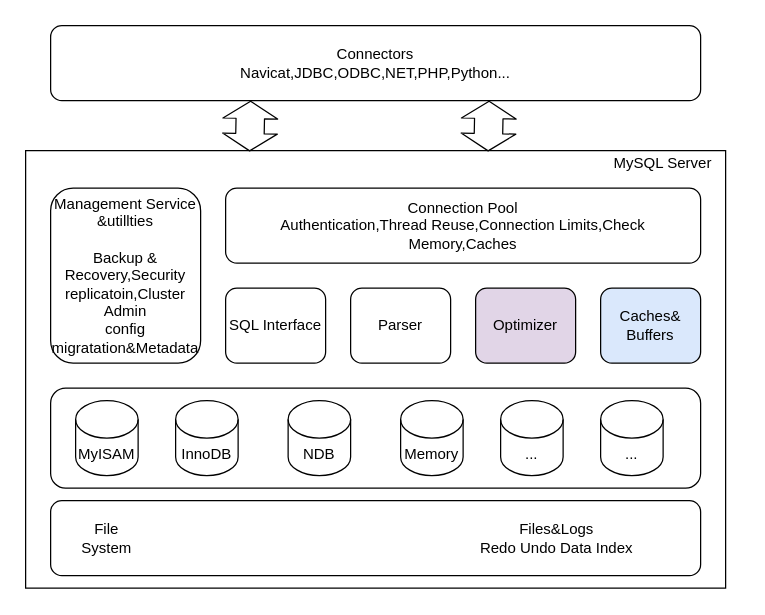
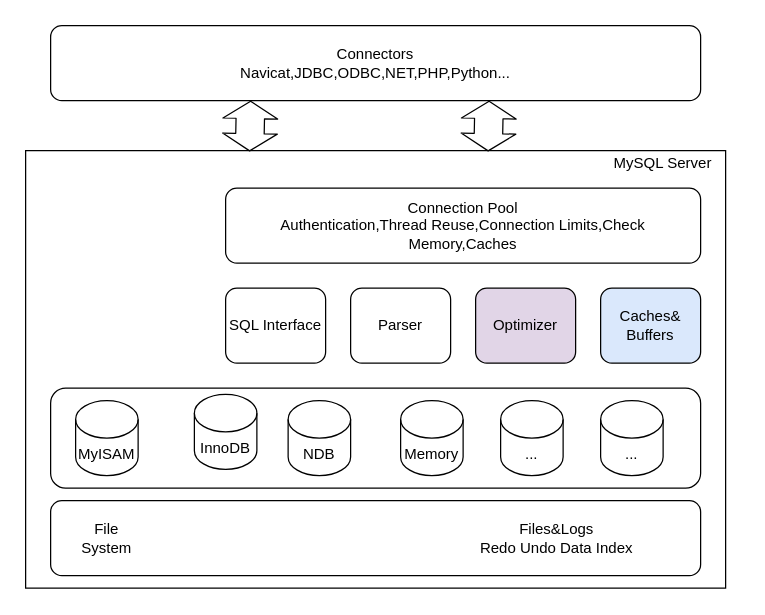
node "Management Service &utillties Backup & Recovery,Security replicatoin,Cluster Admin config migratation&Metadata": removed
node "InnoDB": moved (207, 438) -> (226, 432)
